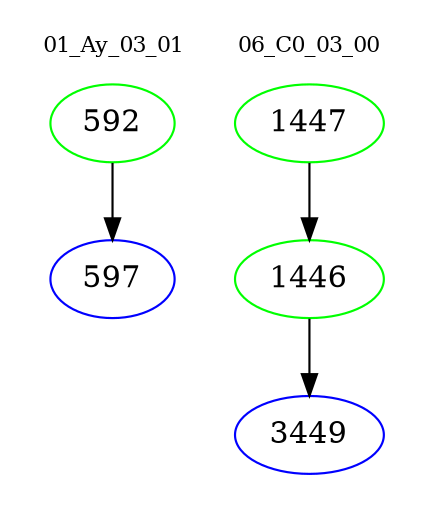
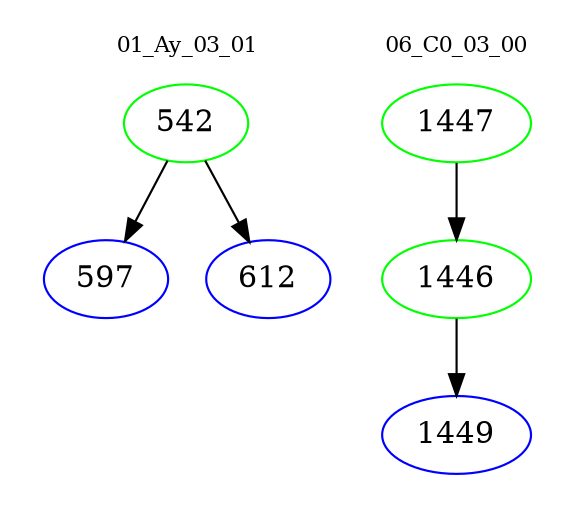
node "592": label "592" -> "542"
node "612": added
node "3449": label "3449" -> "1449"
